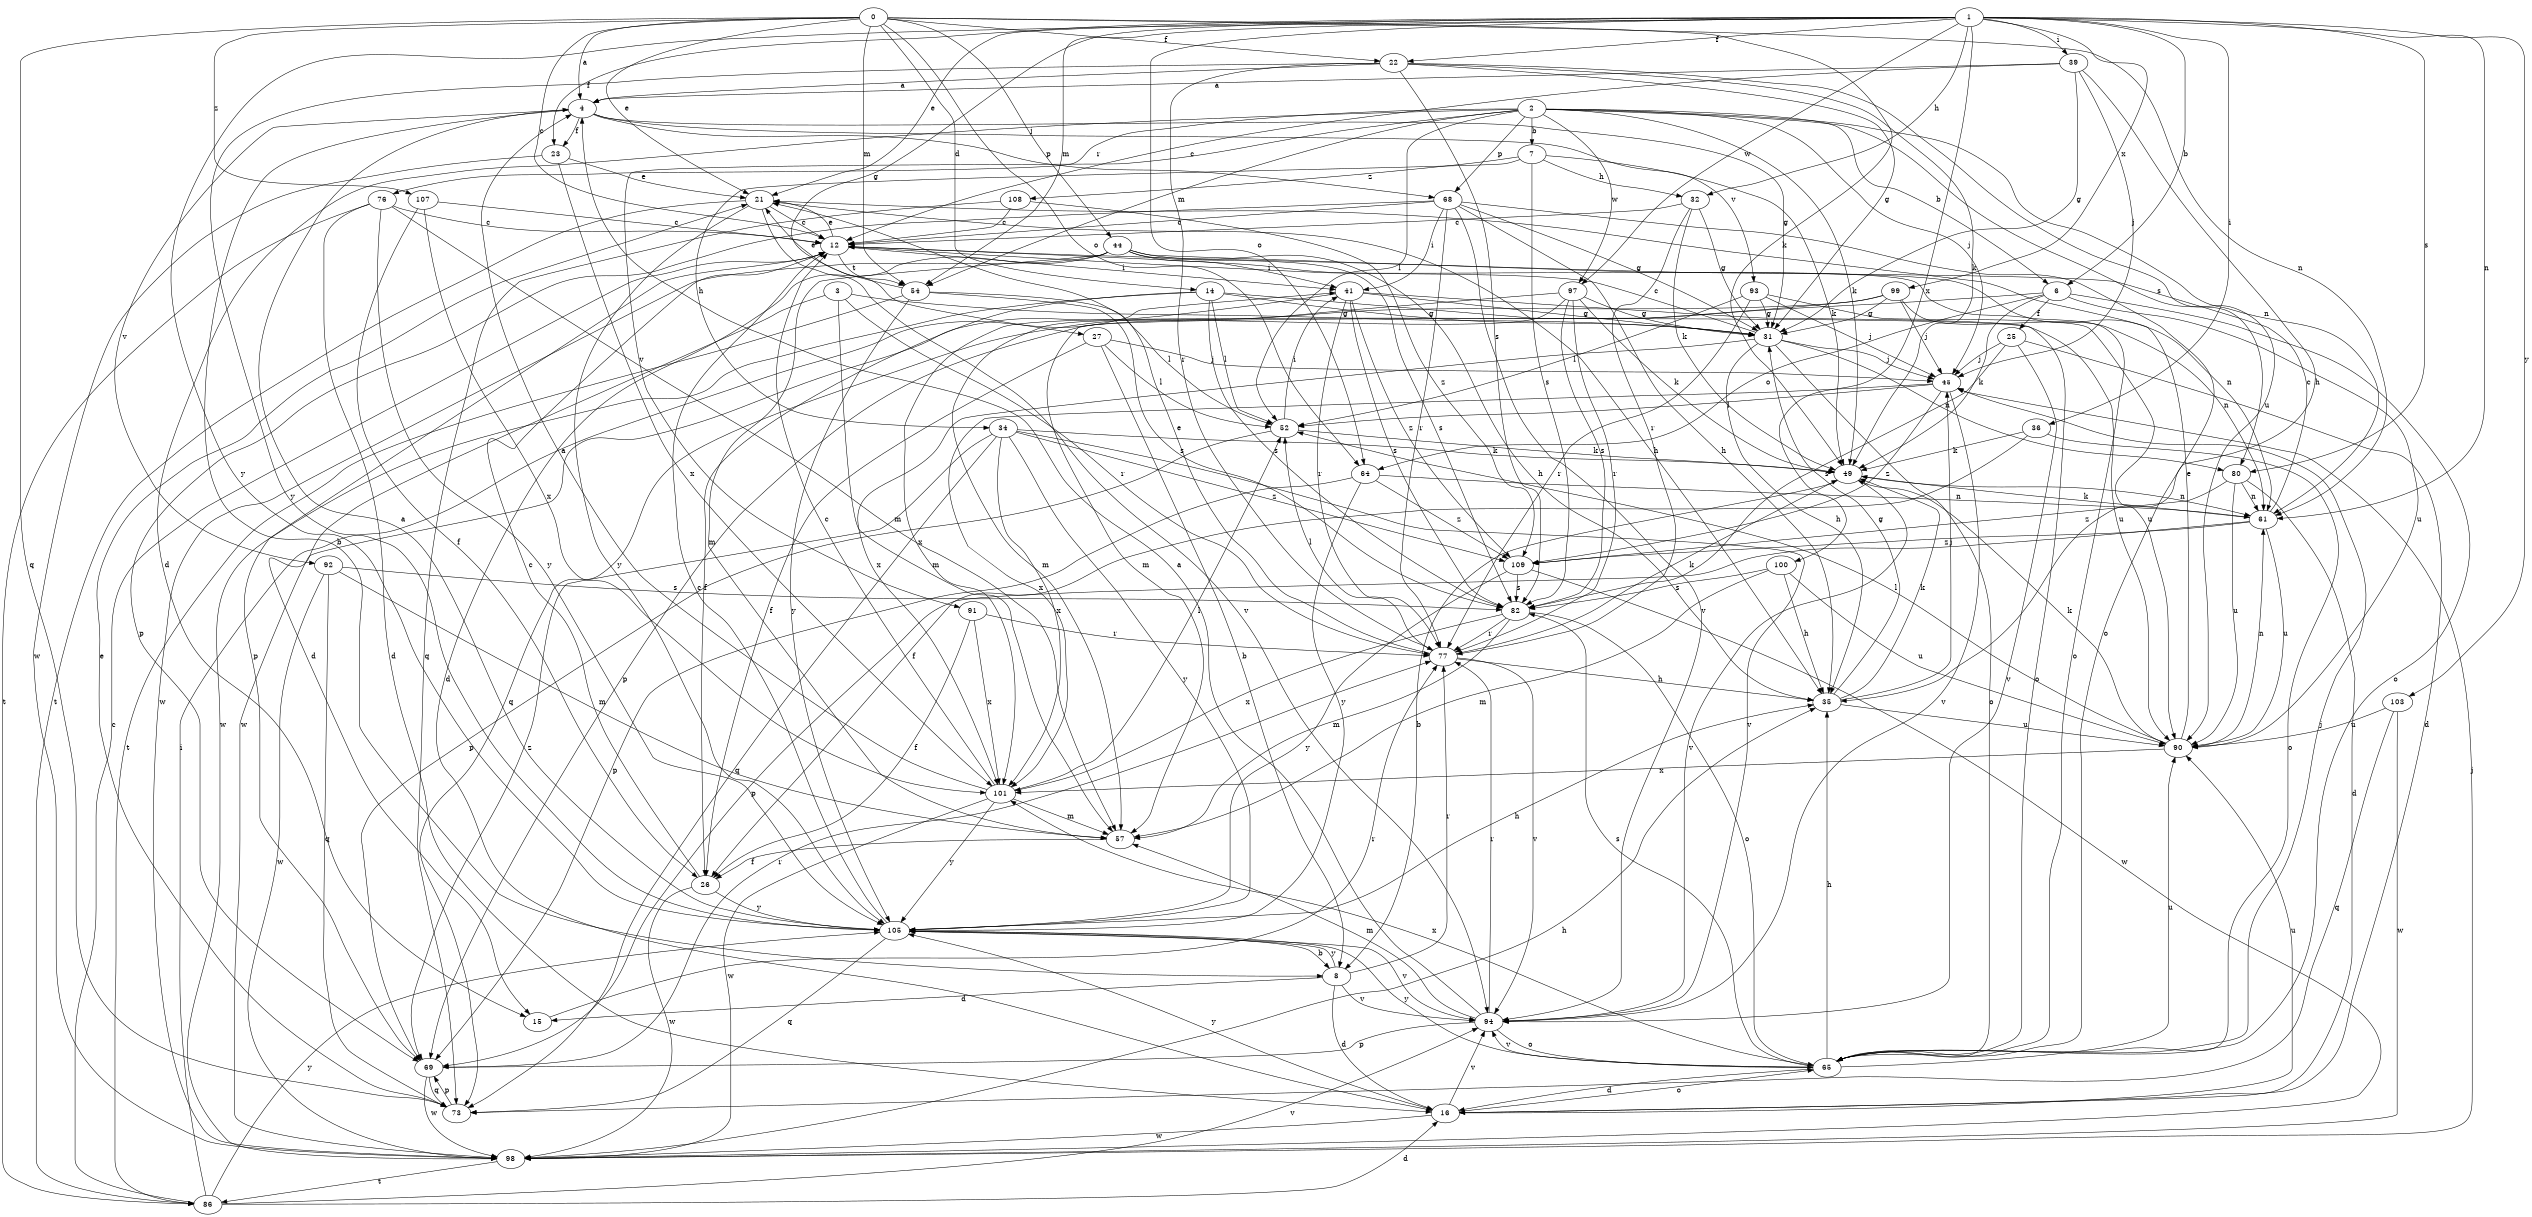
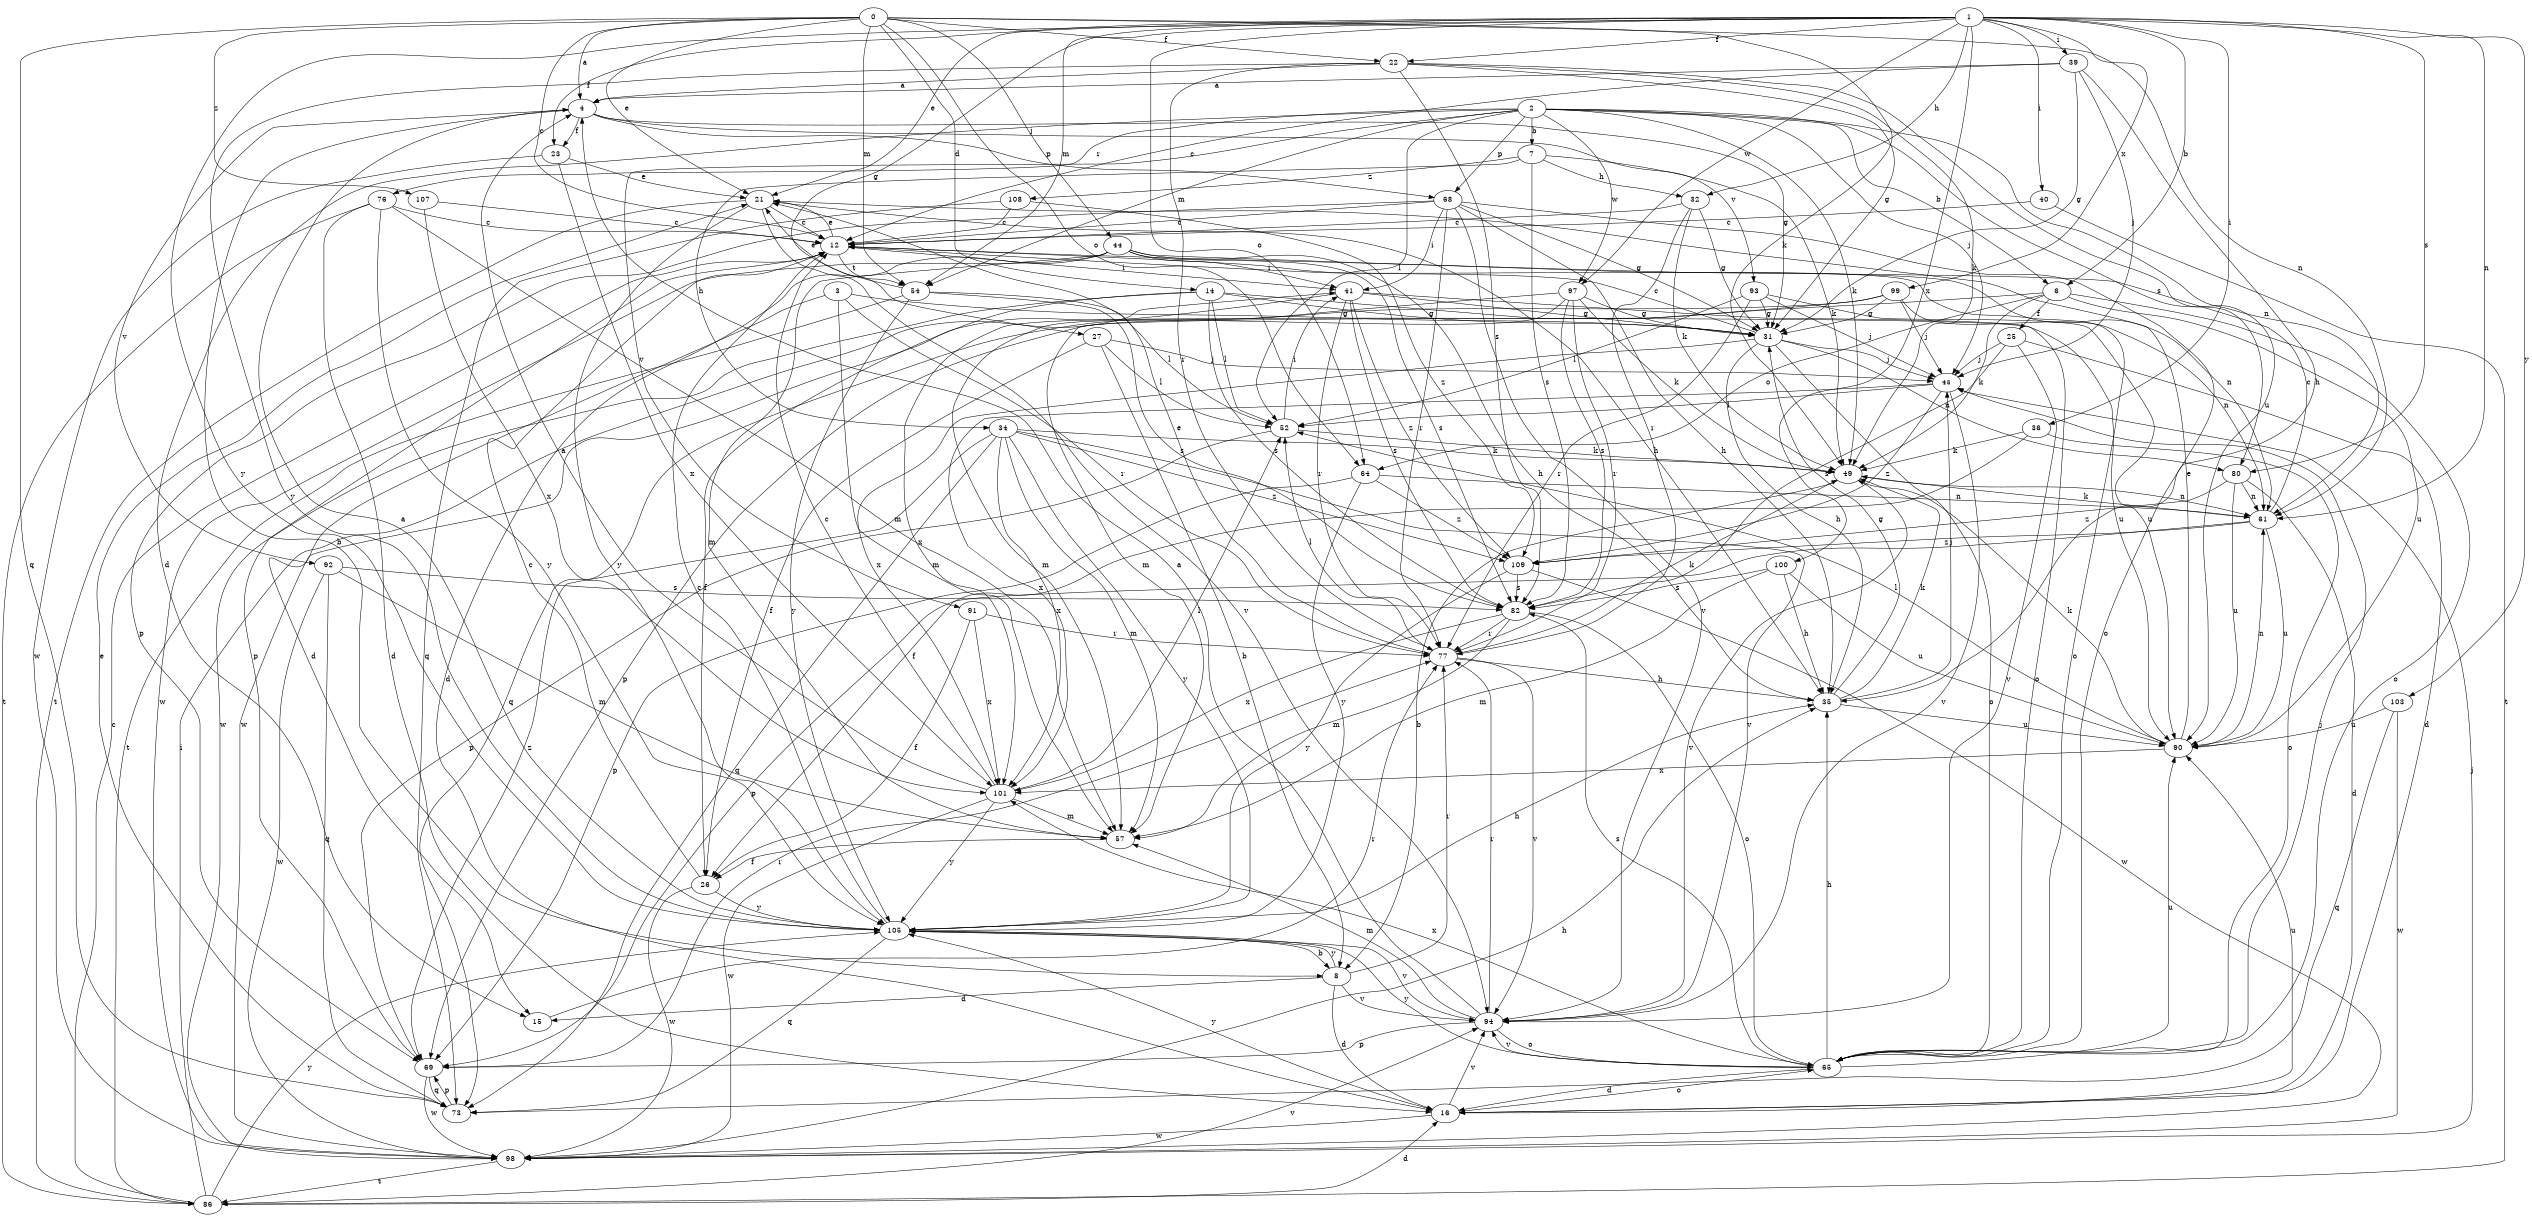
node "40": added
edge "107" -> "26": removed, label "f"
edge "34" -> "57": added, label "m"
